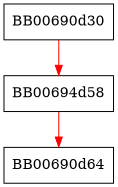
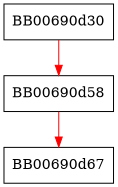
node "BB00694d58": label "BB00694d58" -> "BB00690d58"
node "BB00690d64": label "BB00690d64" -> "BB00690d67"
